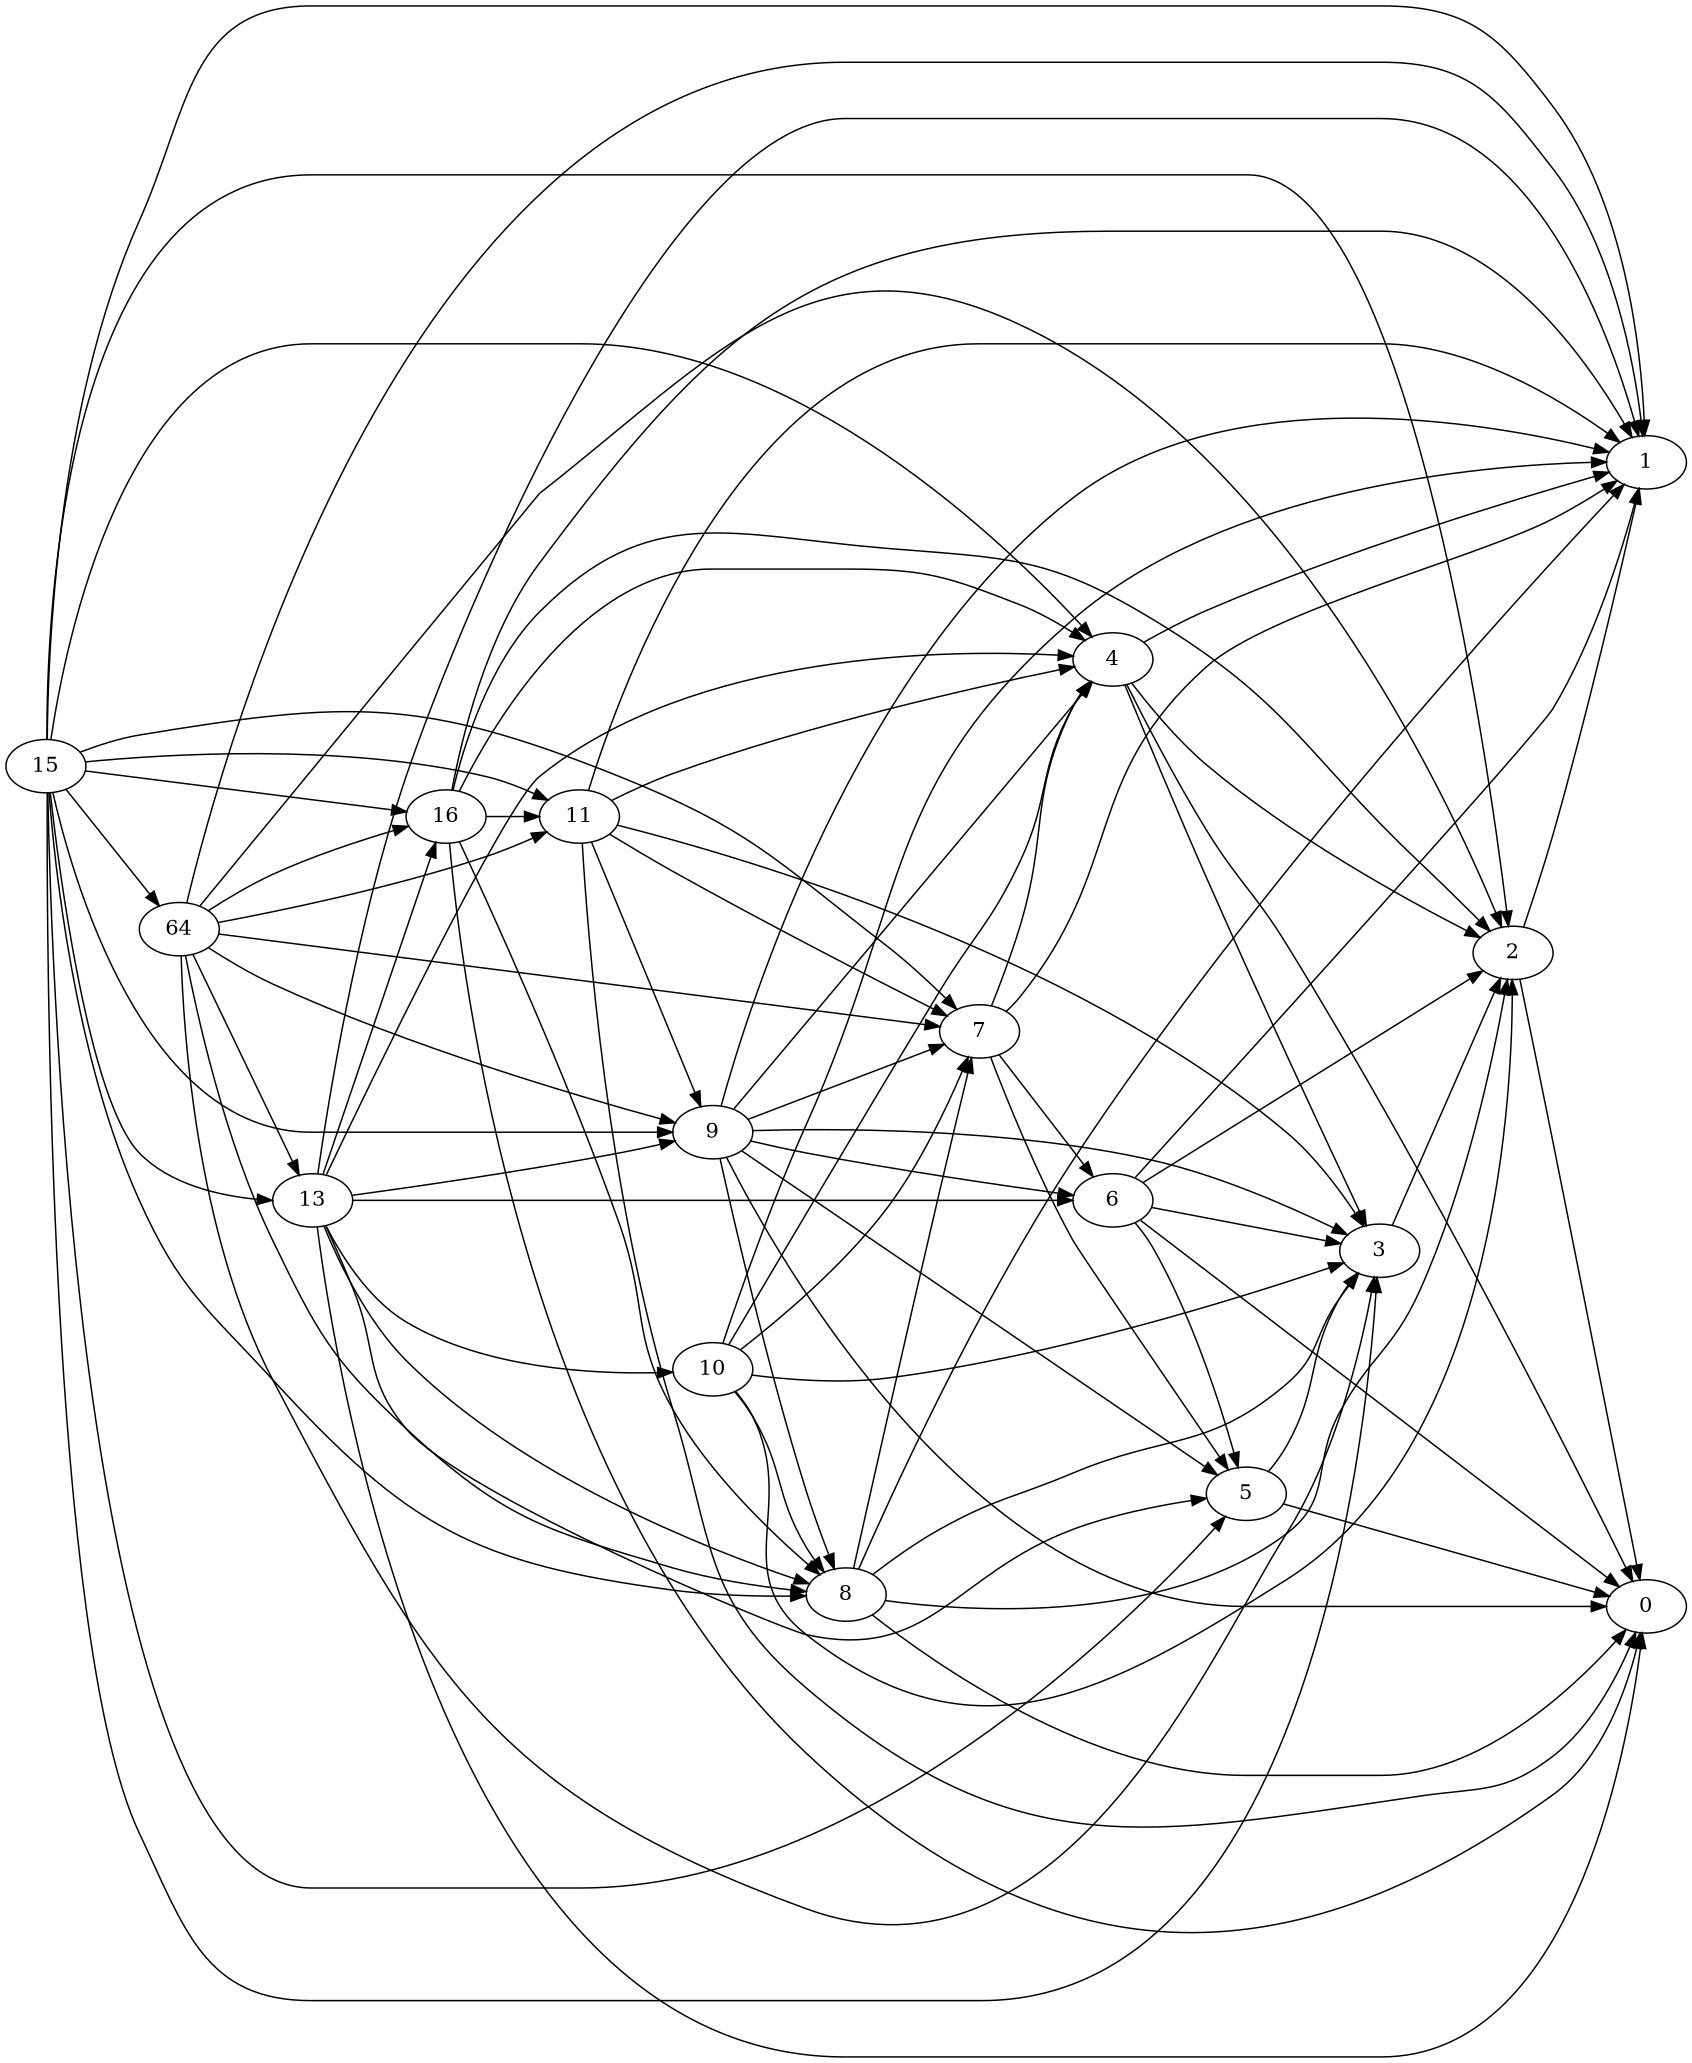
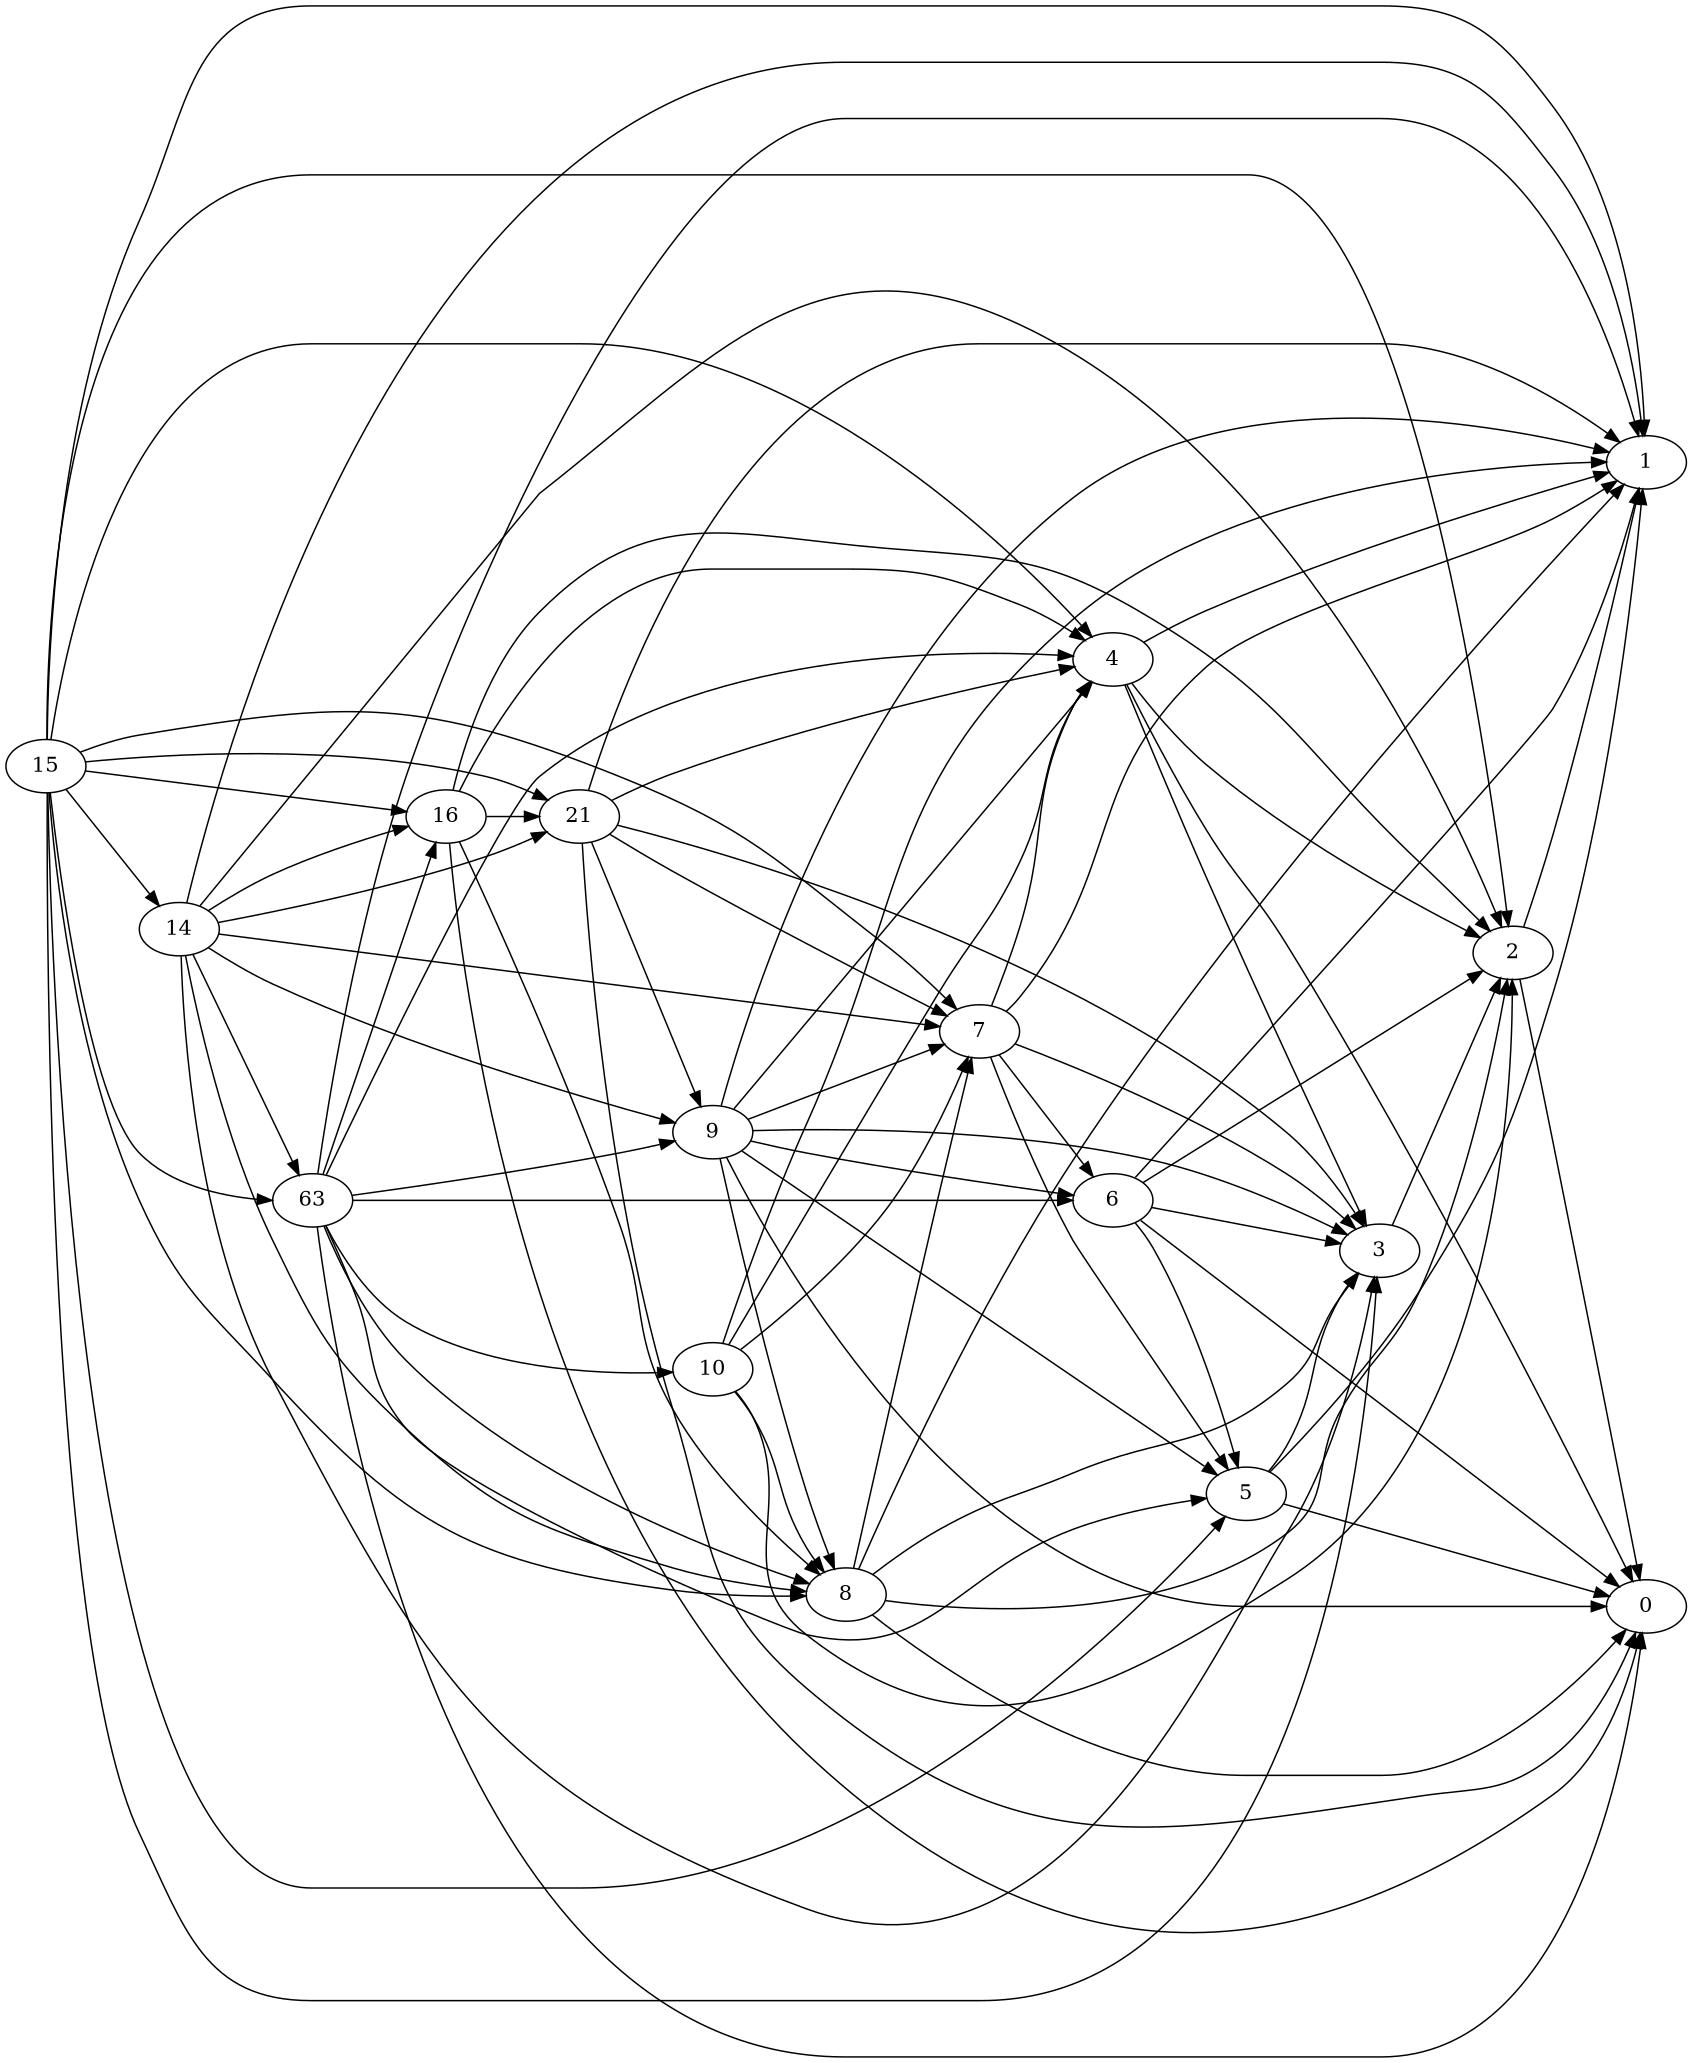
edge "16" -> "1": now "5" -> "1"
node "11": label "11" -> "21"
node "64": label "64" -> "14"
edge "15" -> "9": removed
node "13": label "13" -> "63"
edge "10" -> "3": now "7" -> "3"
